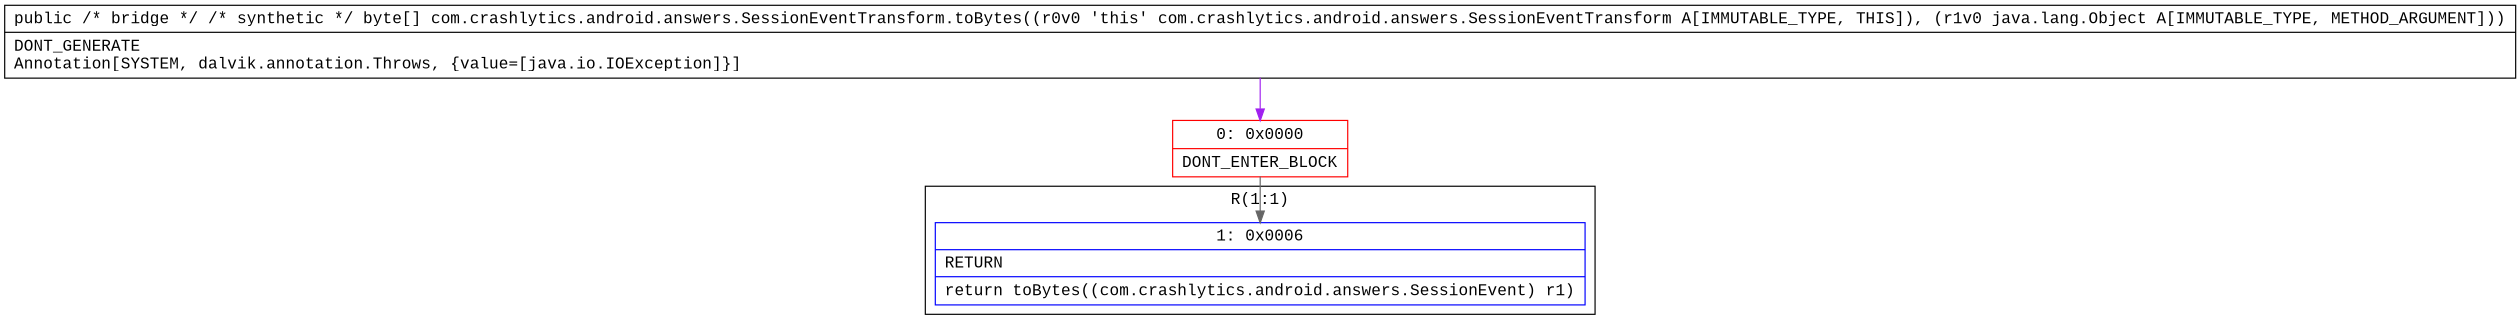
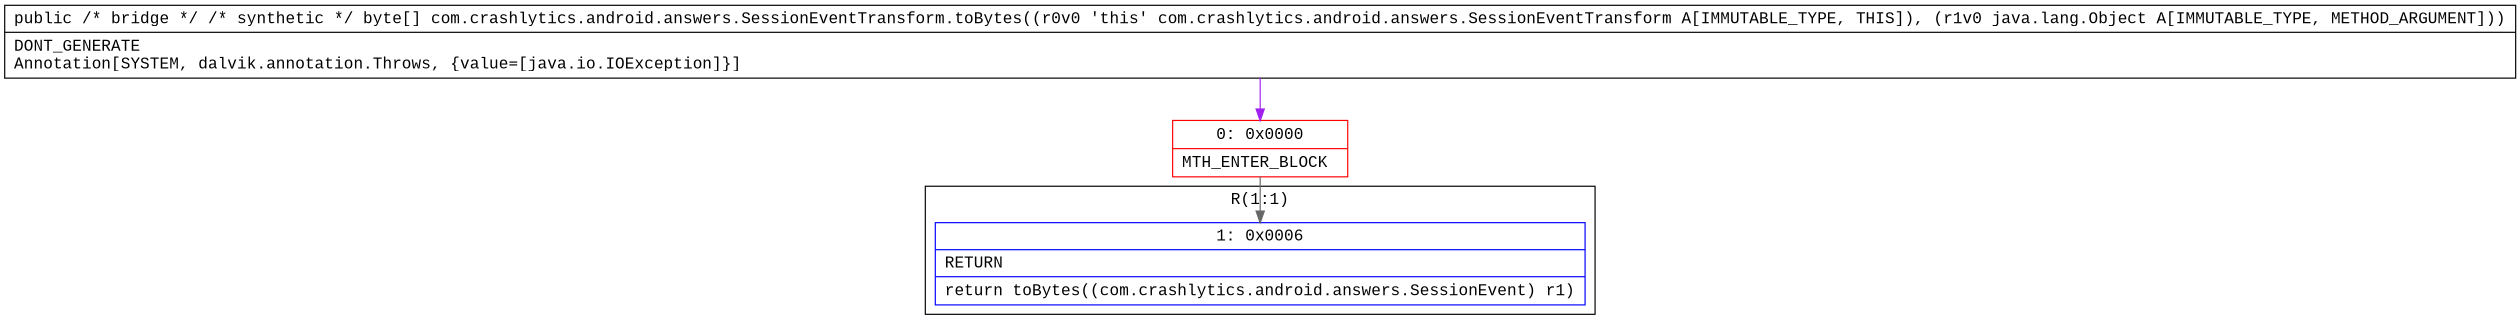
node "0: 0x0000": text "DONT_ENTER_BLOCK" -> "MTH_ENTER_BLOCK"
